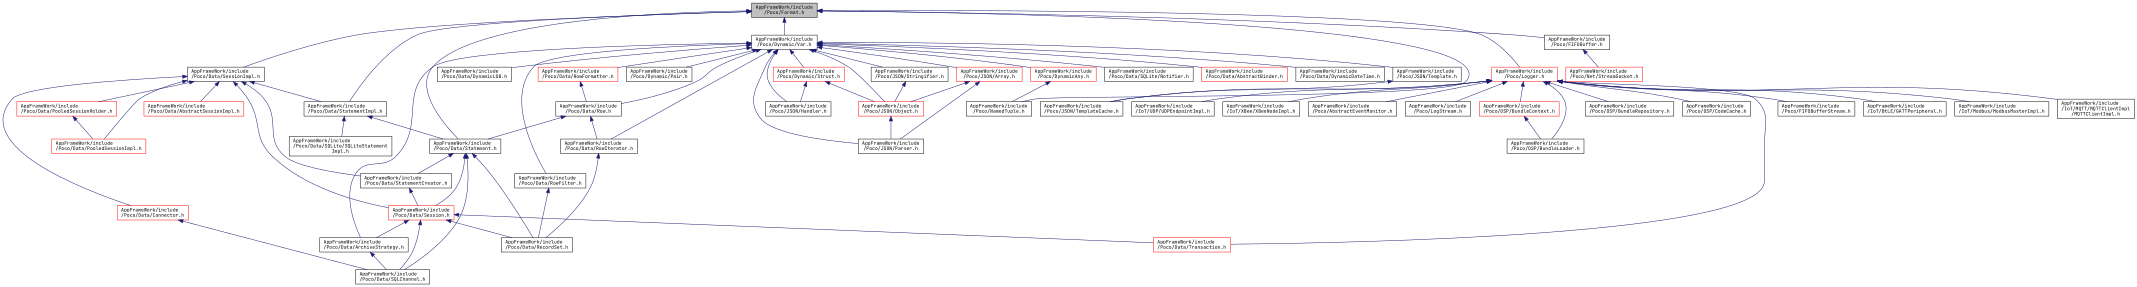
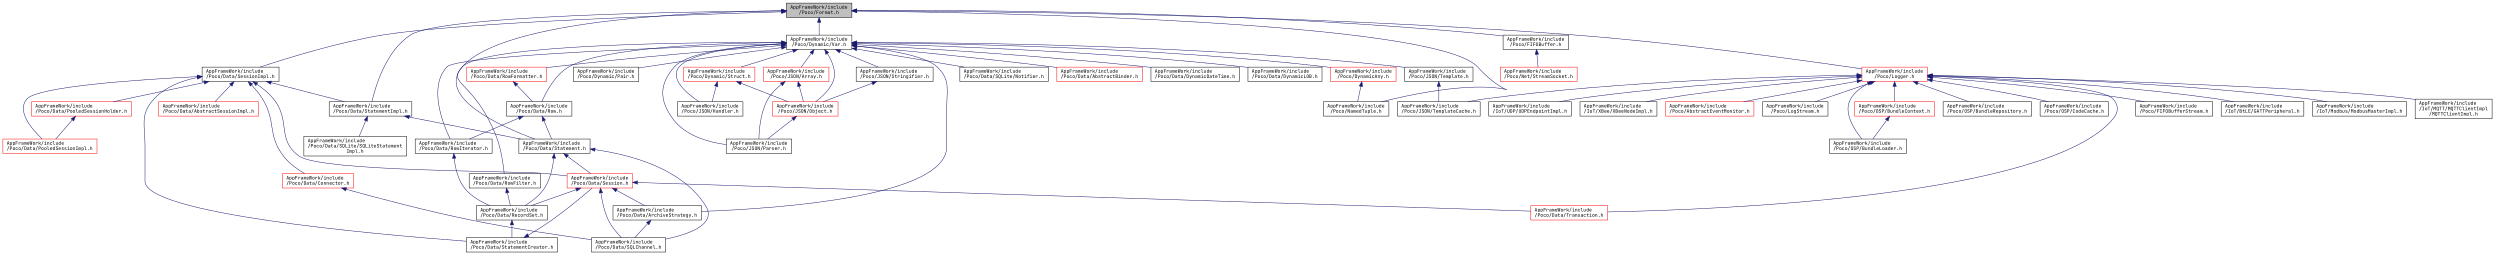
node "AppFrameWork/include /Poco/AbstractEventMonitor.h": color black -> red
edge "AppFrameWork/include /Poco/Data/StatementCreator.h" -> "AppFrameWork/include /Poco/Data/Statement.h": now "AppFrameWork/include /Poco/Data/StatementCreator.h" -> "AppFrameWork/include /Poco/Data/RecordSet.h"
